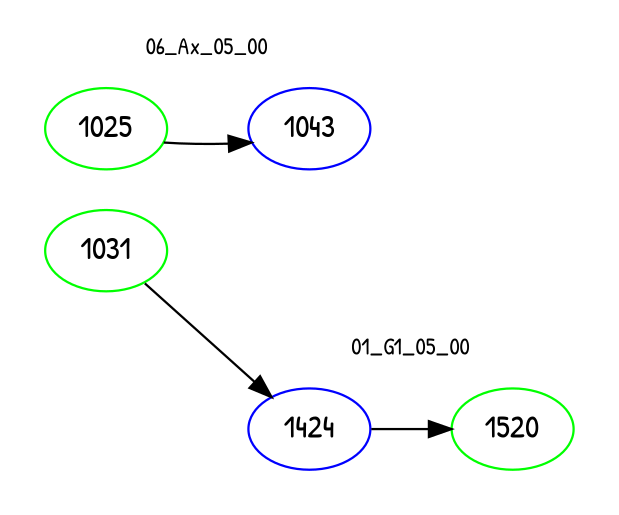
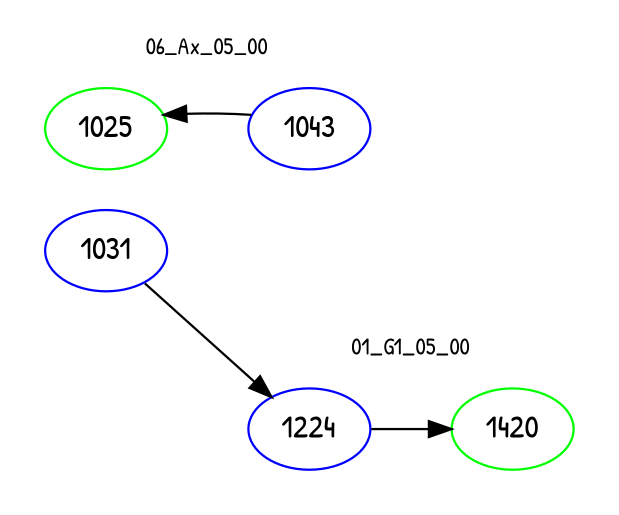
edge "1025" -> "1043": reversed
node "1031": color green -> blue
node "1424": label "1424" -> "1224"
node "1520": label "1520" -> "1420"
